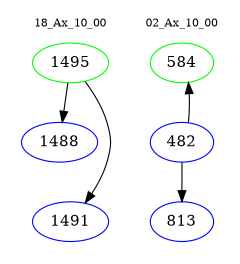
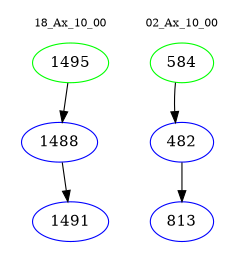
edge "482" -> "584": reversed
edge "1495" -> "1491": now "1488" -> "1491"
